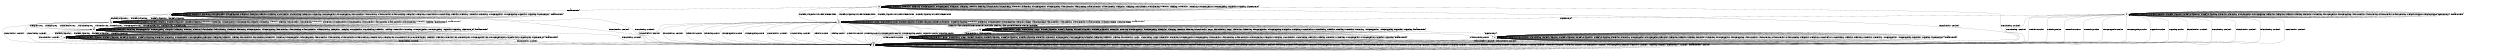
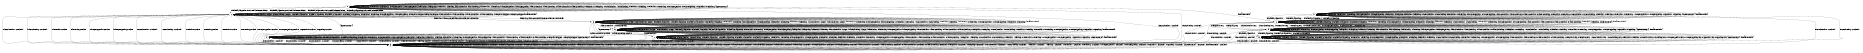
edge "s0" -> "s1": now "s0" -> "s6"
edge "s4" -> "s2": reversed
edge "s8" -> "s7": added, label "[ChgDestConID-Ori]/"
